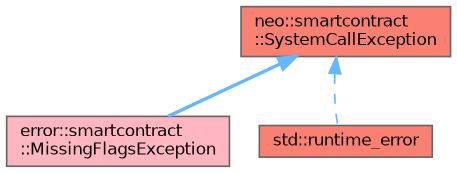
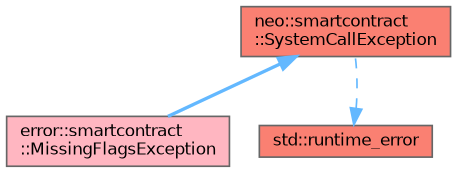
edge "std::runtime_error" -> "neo::smartcontract ::SystemCallException": reversed
